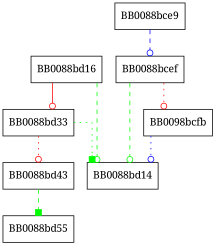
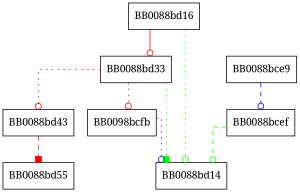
edge "BB0088bcef" -> "BB0098bcfb": now "BB0088bd33" -> "BB0098bcfb"
edge "BB0088bd16" -> "BB0088bd14": style dashed -> dotted
edge "BB0088bd43" -> "BB0088bd55": color green -> red
